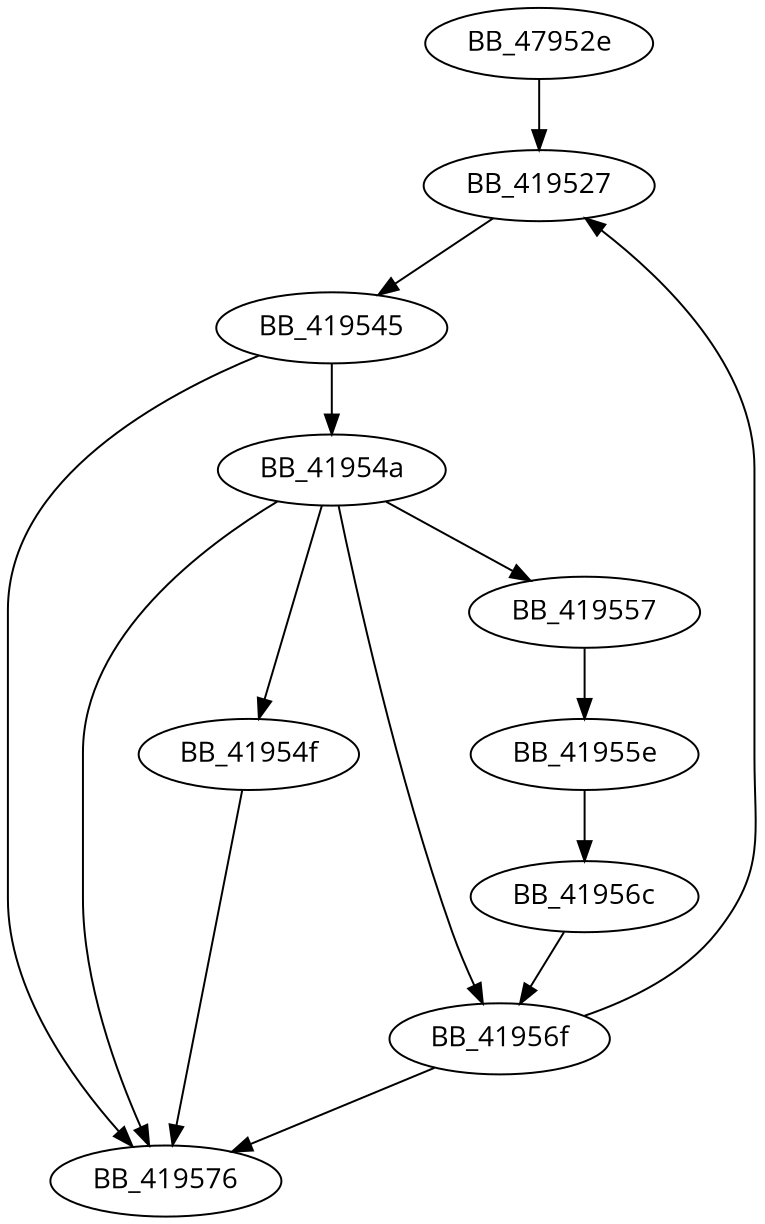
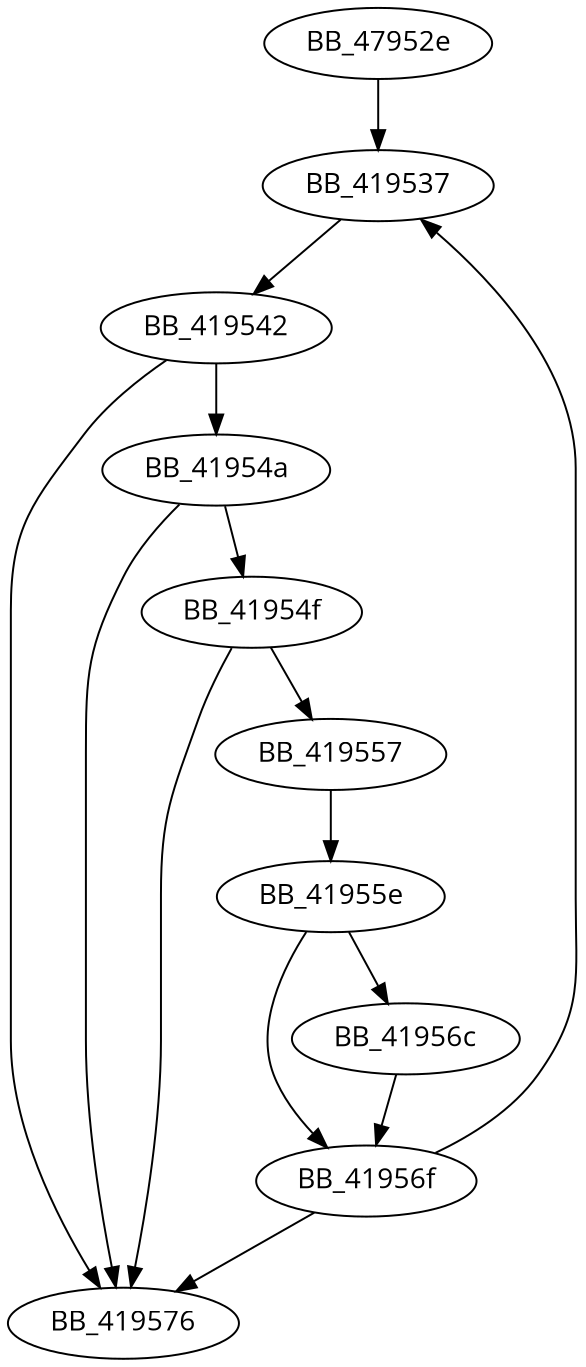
node "BB_419527": label "BB_419527" -> "BB_419537"
node "BB_419545": label "BB_419545" -> "BB_419542"
edge "BB_41954a" -> "BB_419557": now "BB_41954f" -> "BB_419557"
edge "BB_41954a" -> "BB_41956f": now "BB_41955e" -> "BB_41956f"
